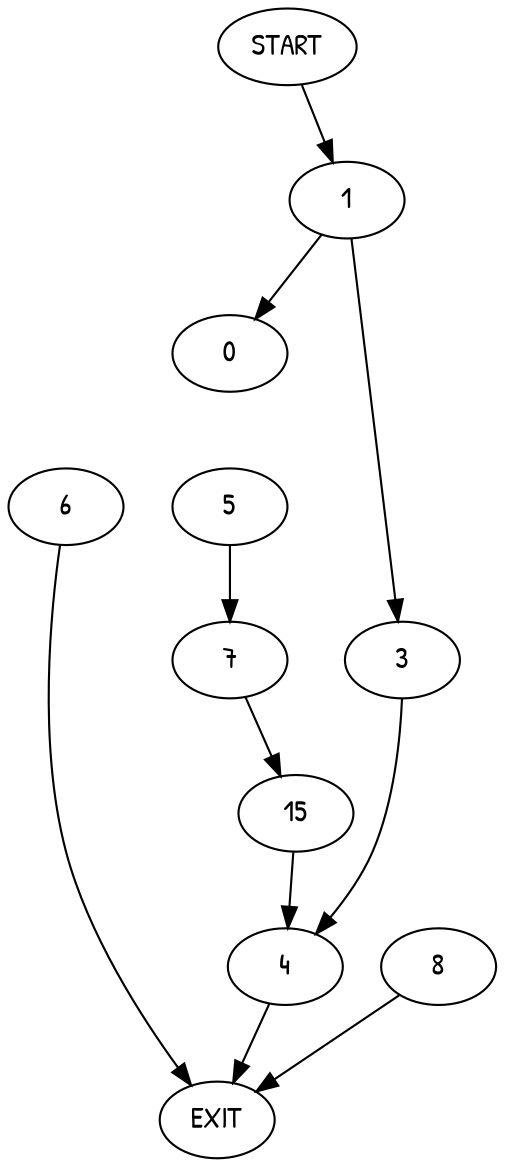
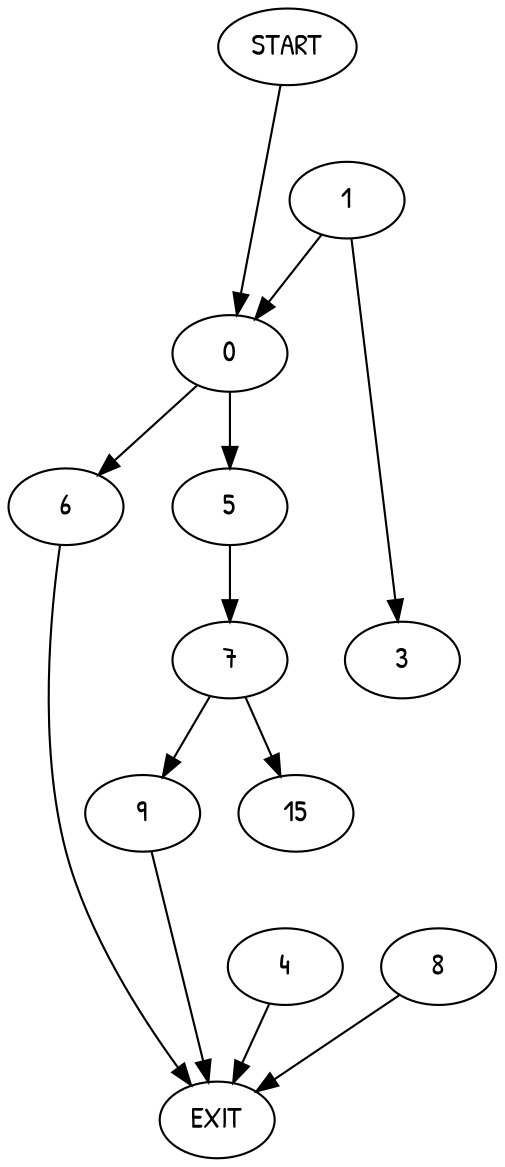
edge "START" -> "1": now "START" -> "0"
edge "0" -> "5": added
edge "0" -> "6": added
node "9": added
edge "3" -> "4": removed
edge "15" -> "4": removed
